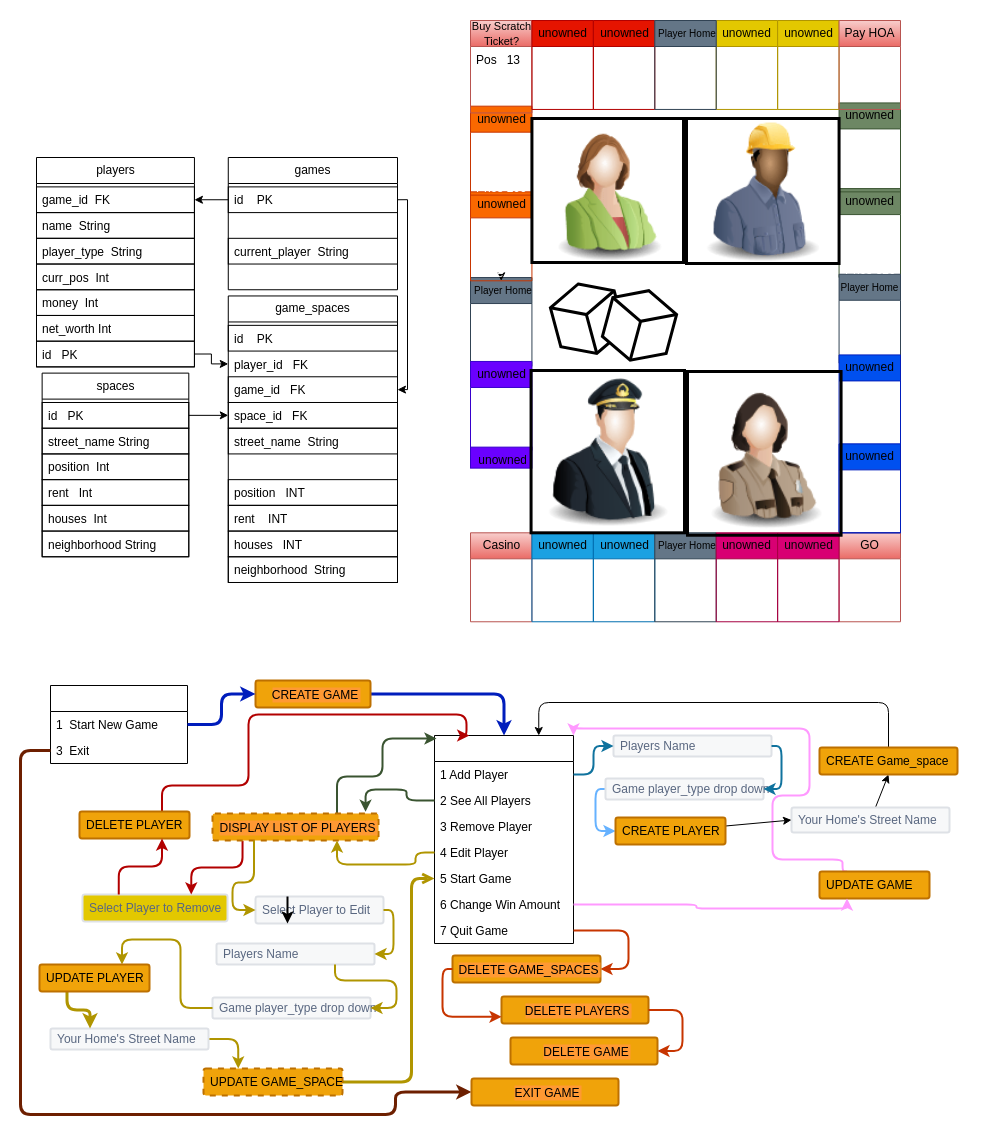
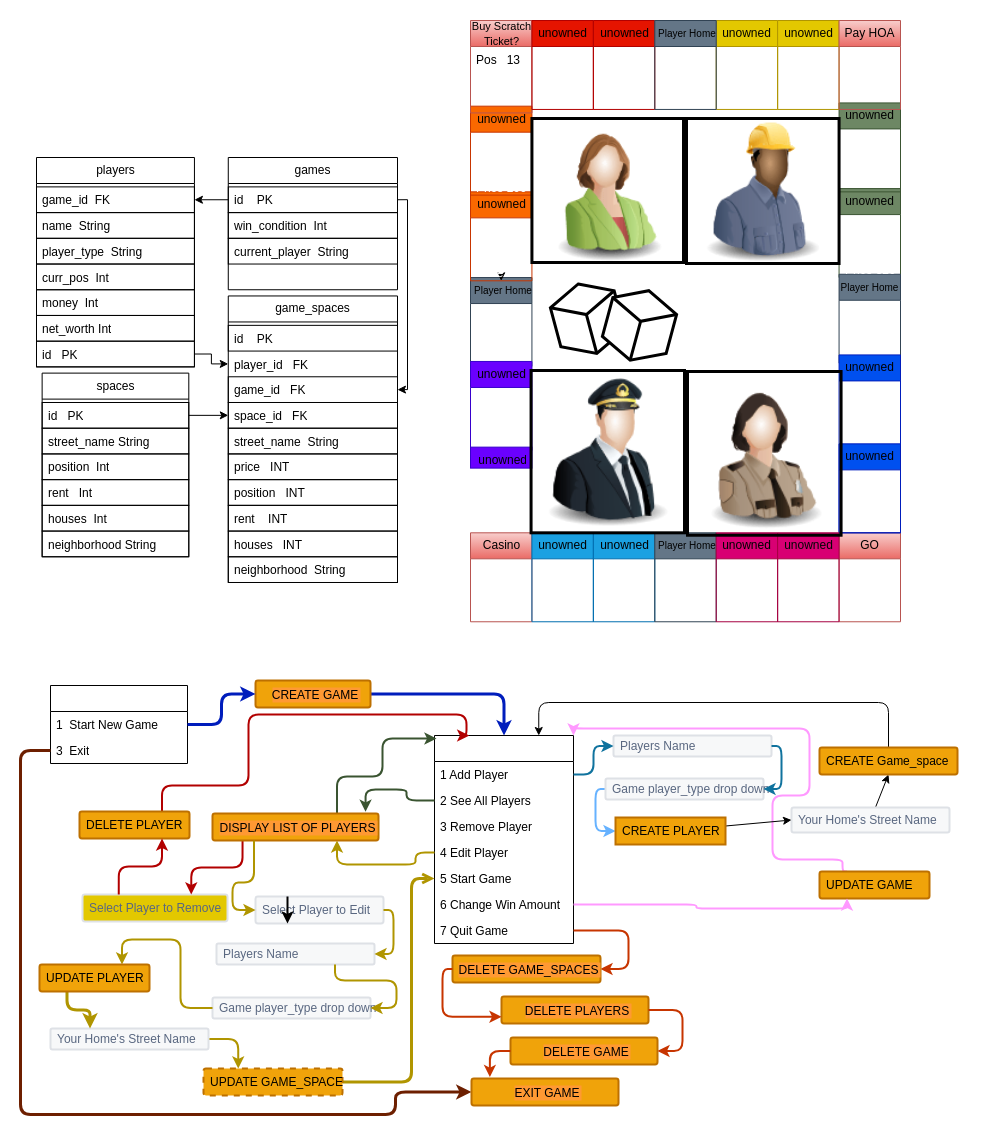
node "win_condition Int": added
node "price INT": added
node "DISPLAY LIST OF PLAYERS": style dashed -> solid
node "CREATE PLAYER": shape rounded rectangle -> rectangle
edge "DELETE GAME" -> "EXIT GAME": added
